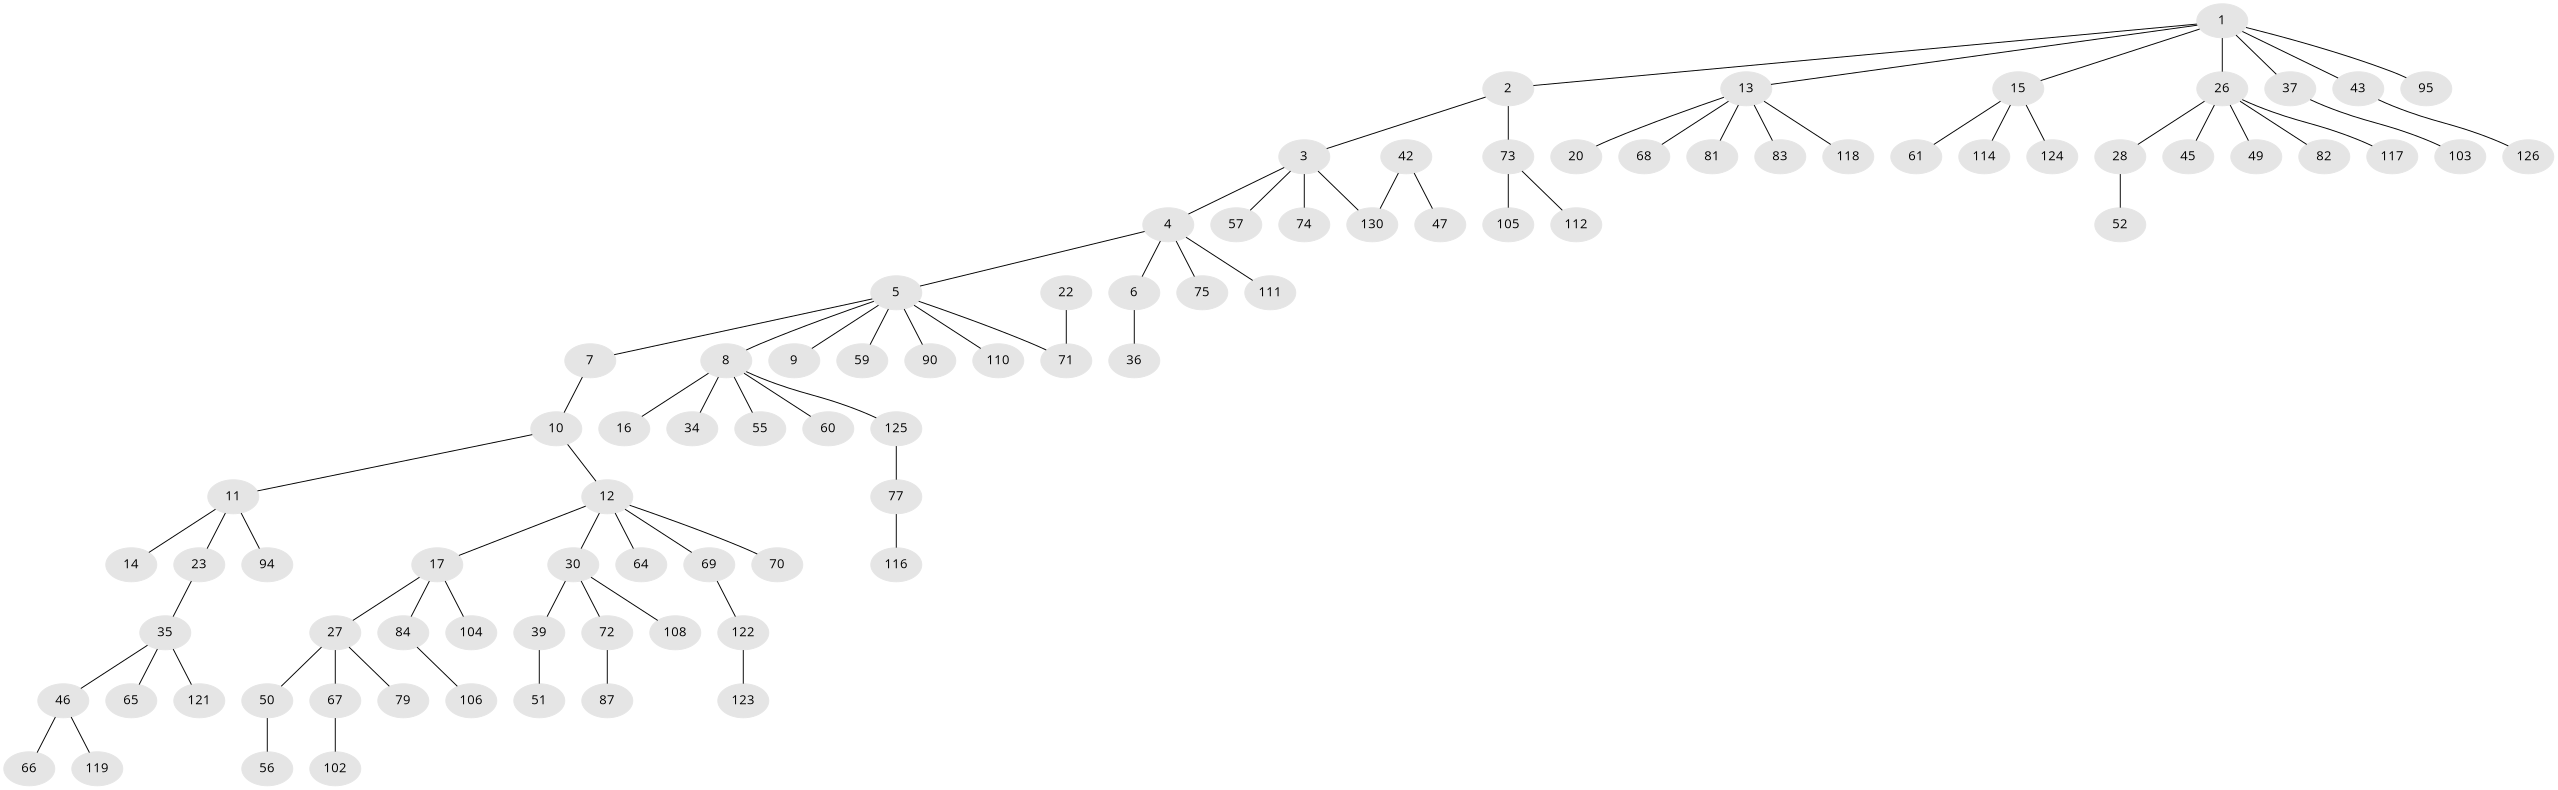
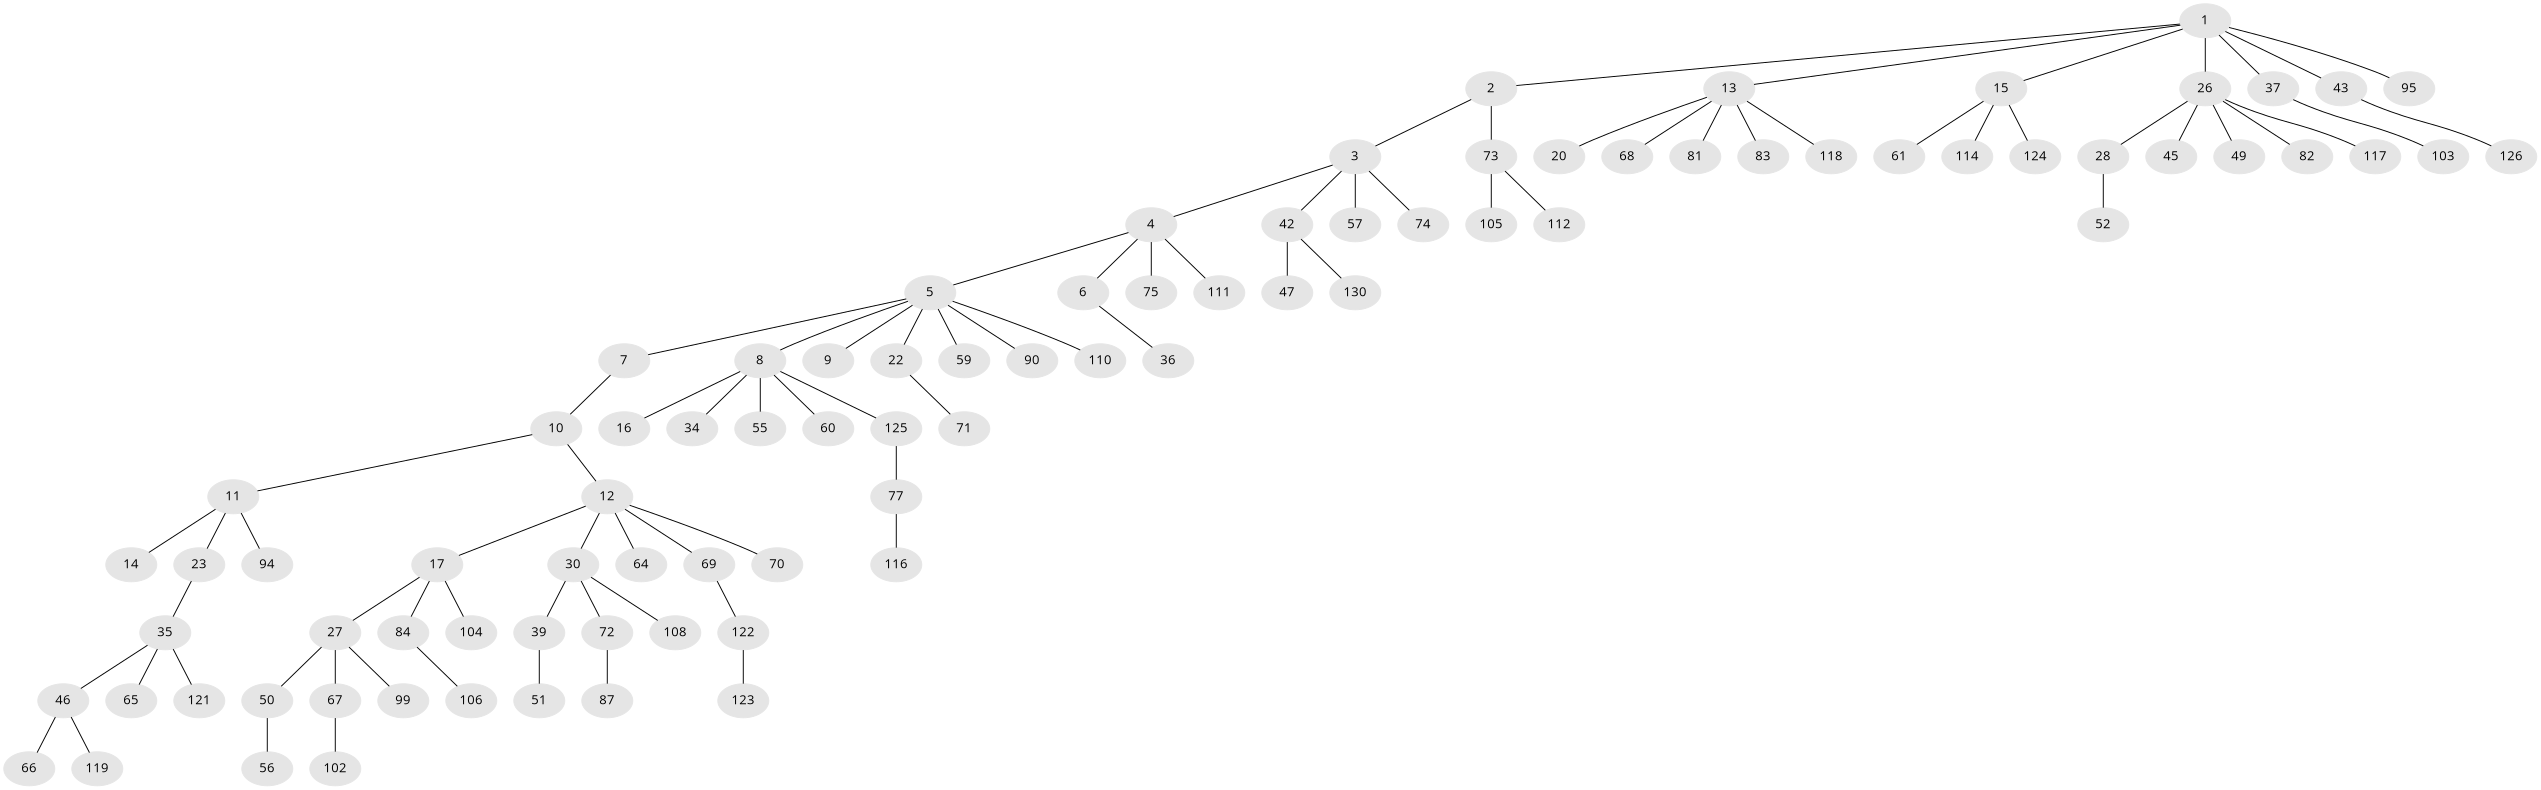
edge "3" -- "130": now "3" -- "42"
edge "5" -- "71": now "5" -- "22"
node "79": label "79" -> "99"
